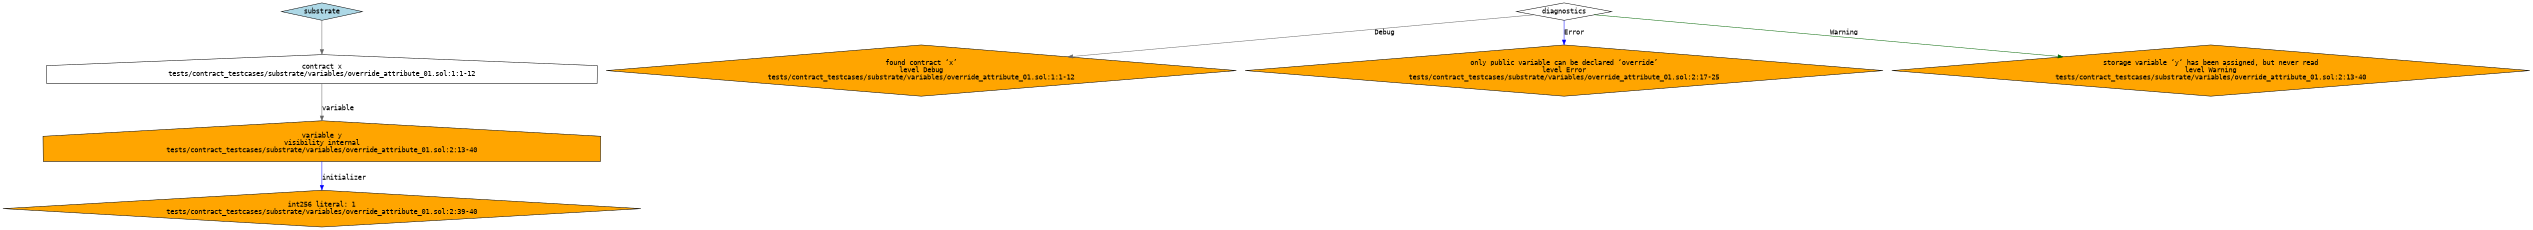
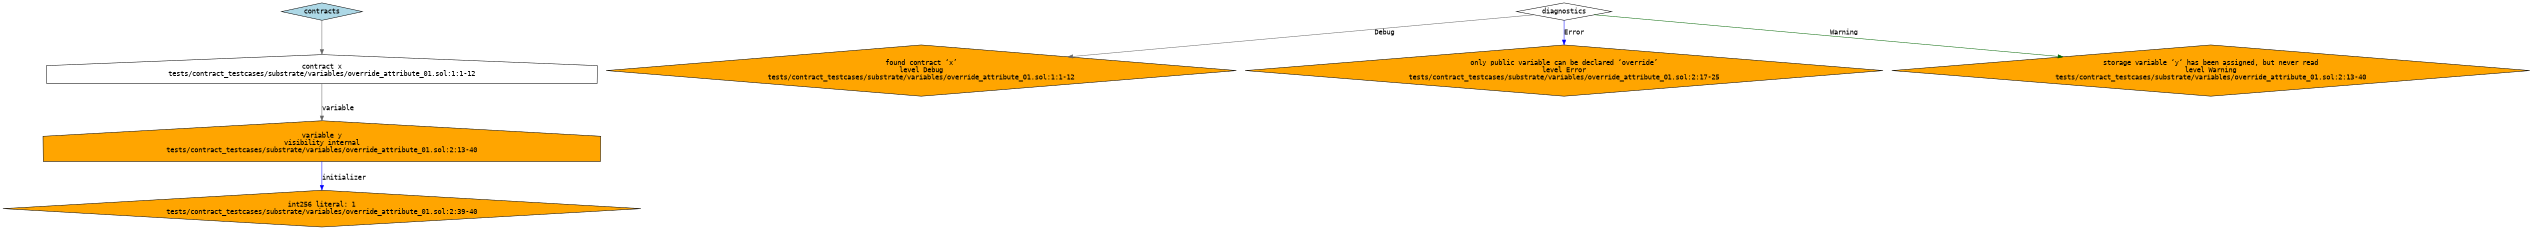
node "substrate": label "substrate" -> "contracts"
